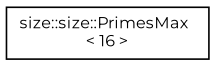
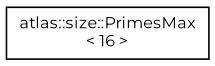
node "size::size::PrimesMax < 16 >": label "size::size::PrimesMax < 16 >" -> "atlas::size::PrimesMax < 16 >"
